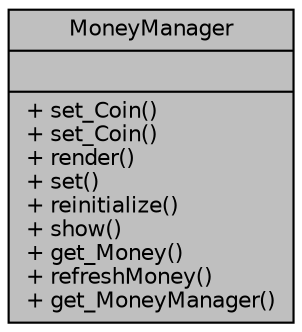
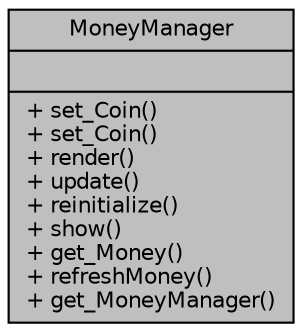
node "MoneyManager": text "+ set()" -> "+ update()"
